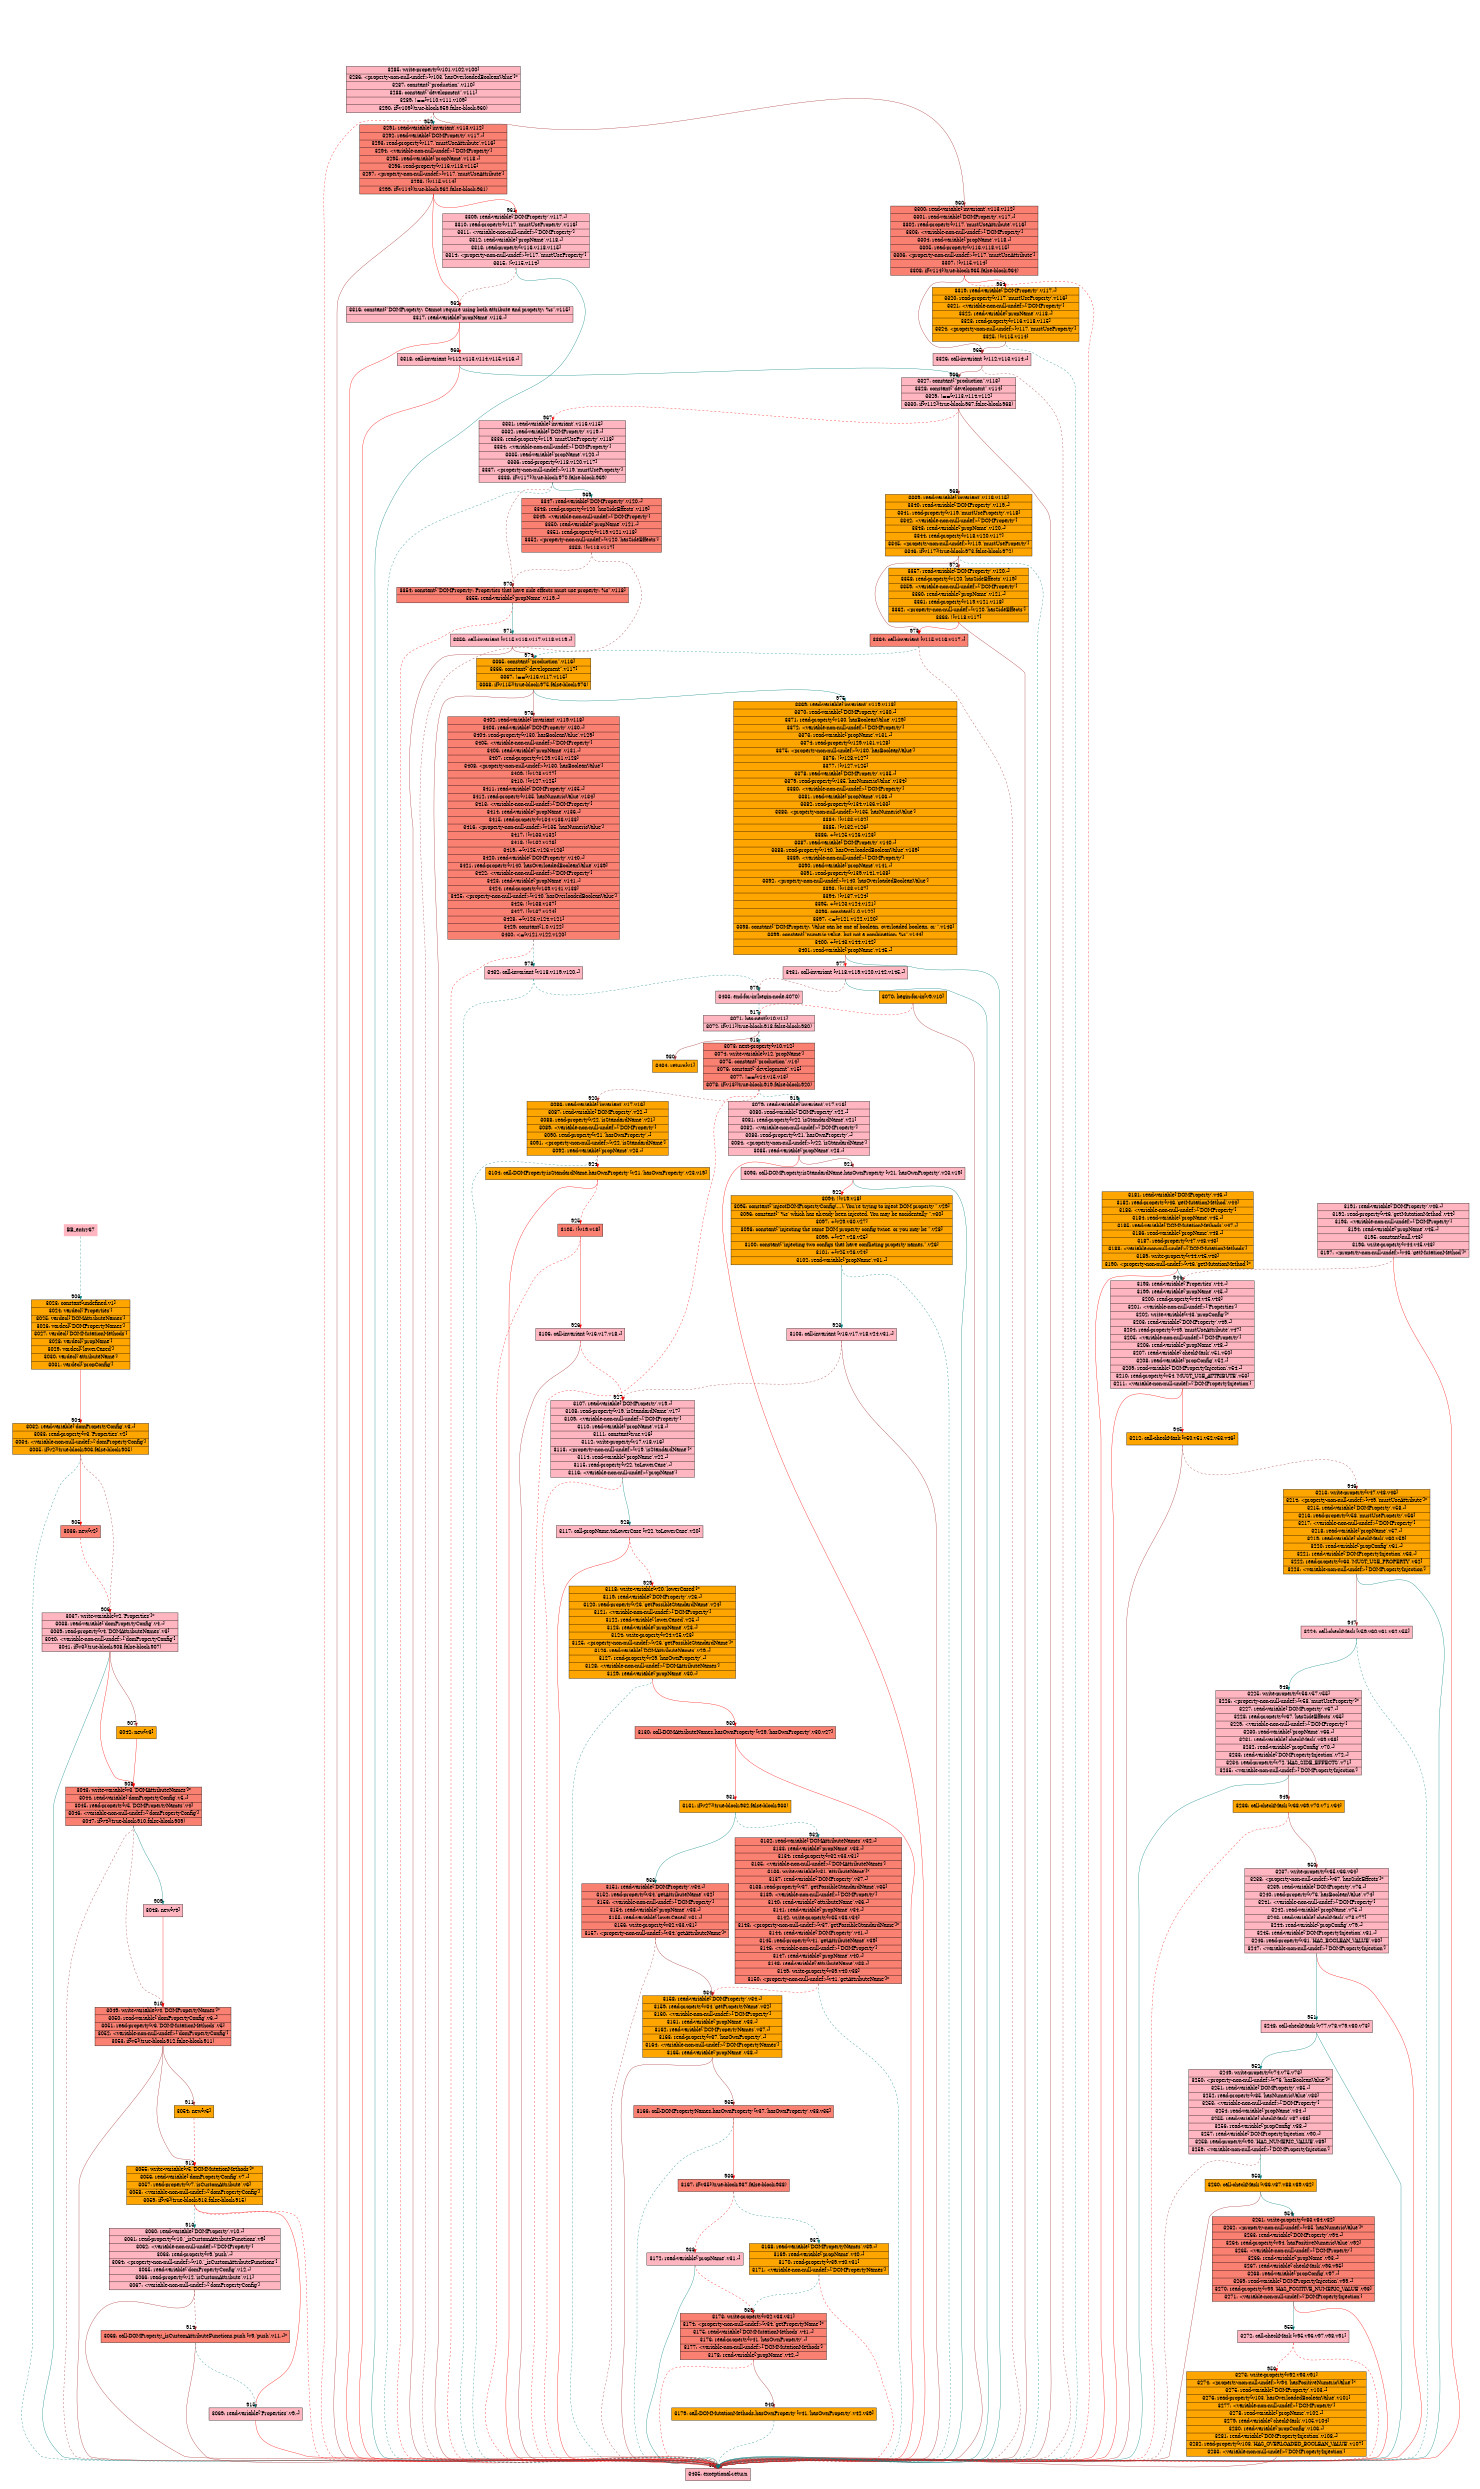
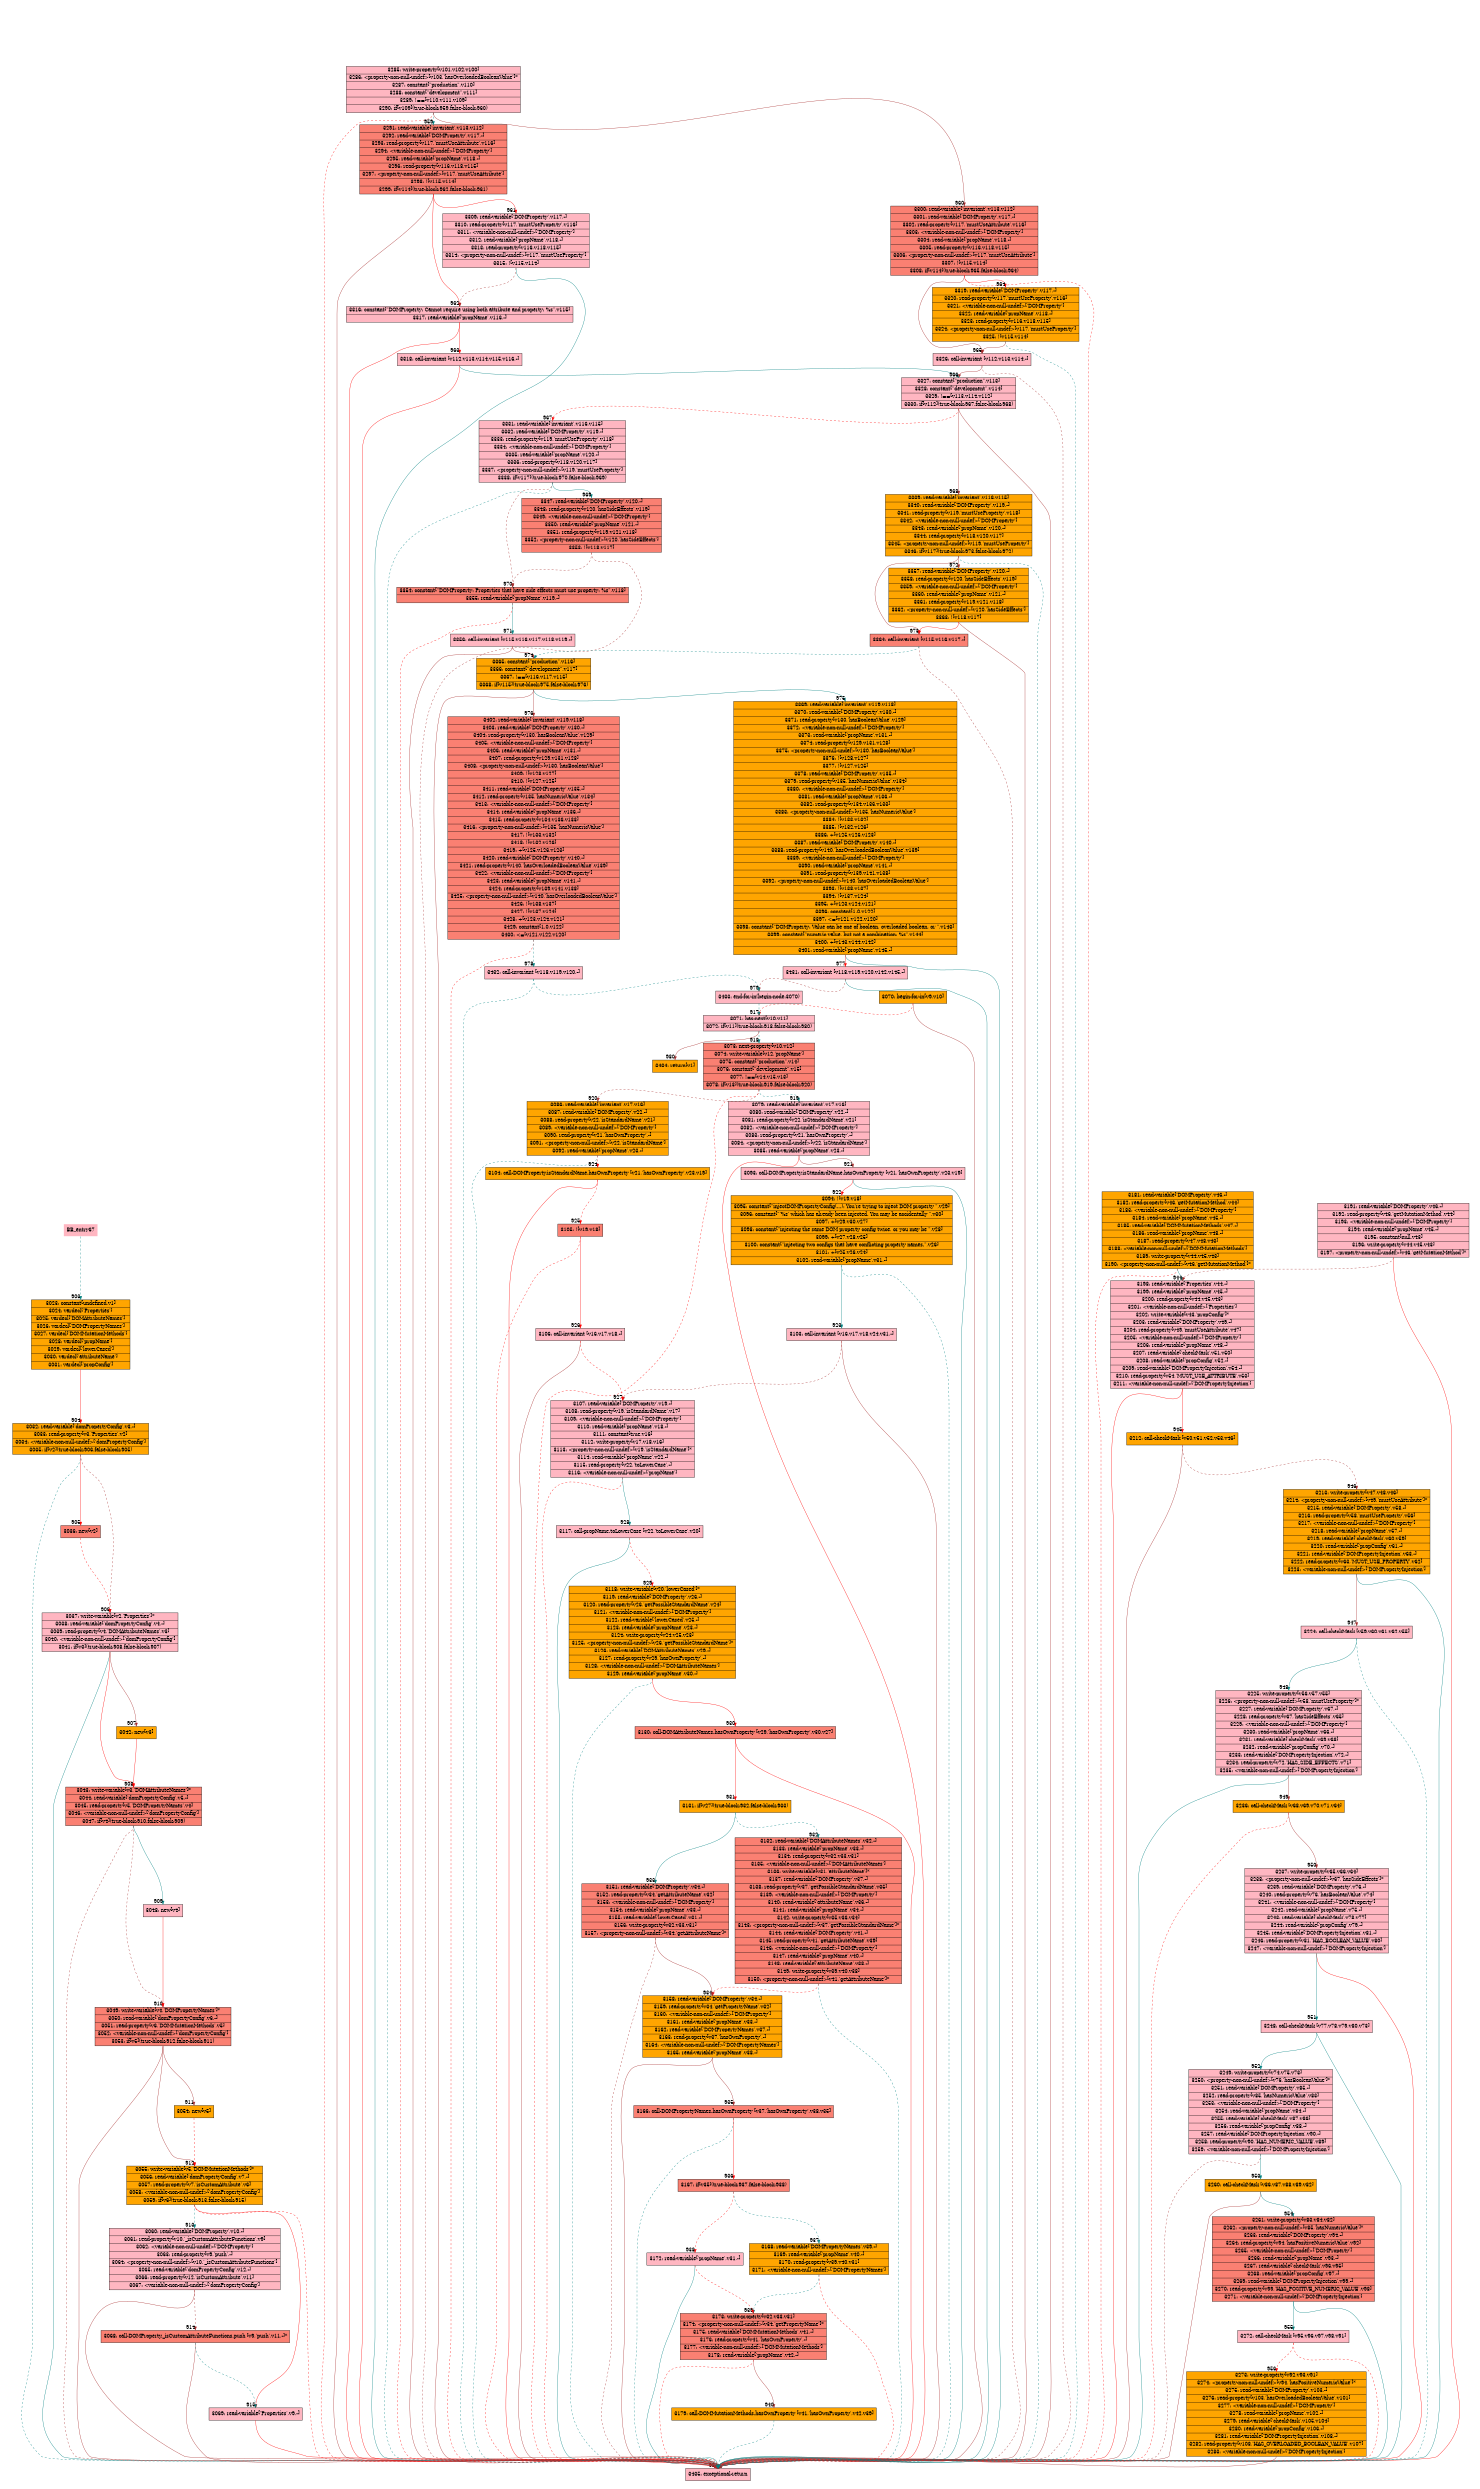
edge "3181: read-variable['DOMProperty',v46,-]" -> "3435: exceptional-return": style solid -> dashed
edge "3117: call-propName.toLowerCase [v22,'toLowerCase',v20]" -> "3435: exceptional-return": color red -> teal
edge "3261: write-property[v83,v84,v82]" -> "3435: exceptional-return": color red -> teal
